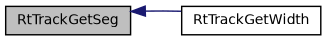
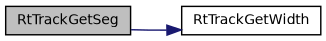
edge "RtTrackGetWidth" -> "RtTrackGetSeg": reversed
